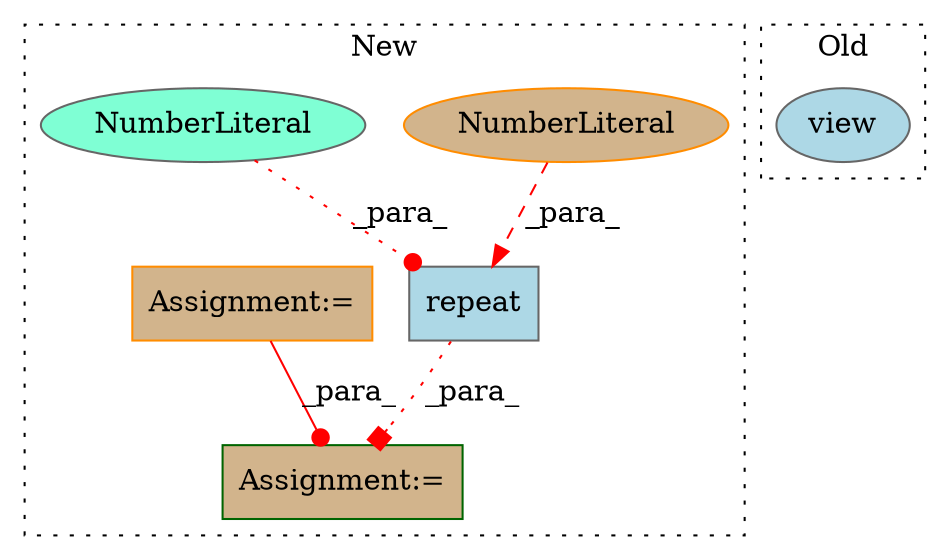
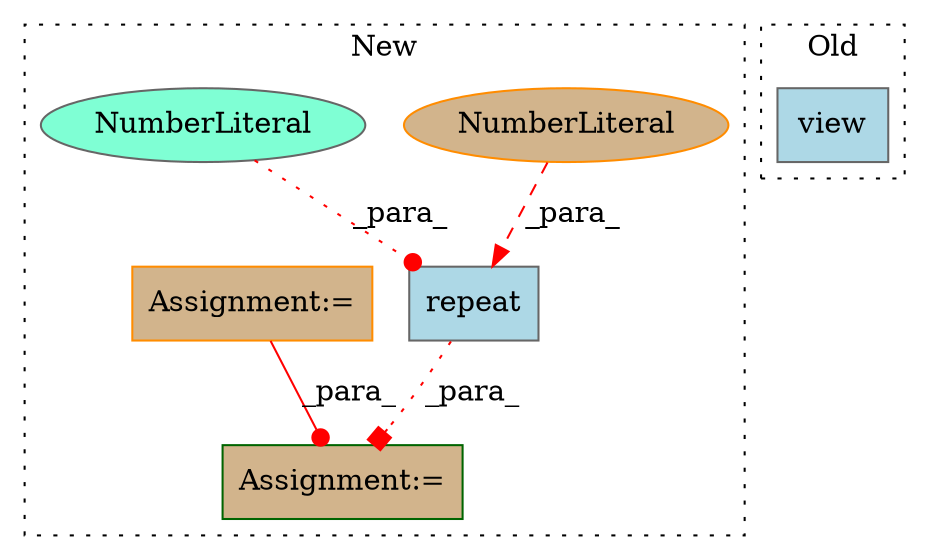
node "view": shape ellipse -> box
